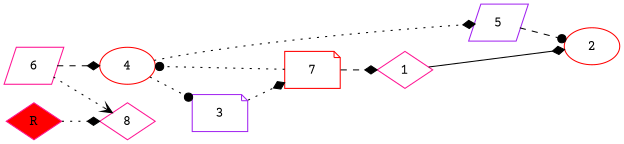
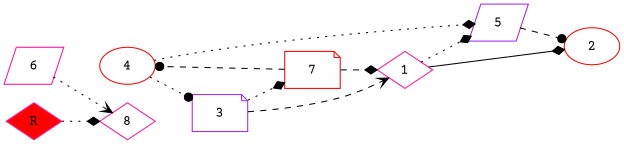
edge "1" -> "5": added
edge "6" -> "4": removed
edge "7" -> "4": style dotted -> dashed
edge "3" -> "1": added
